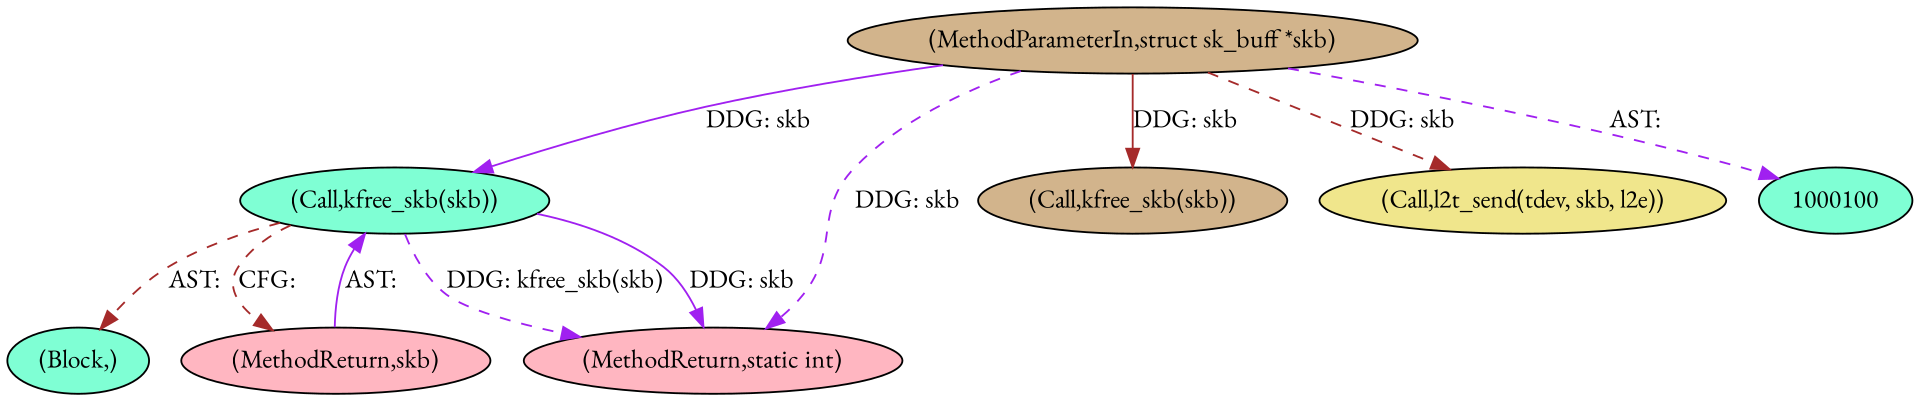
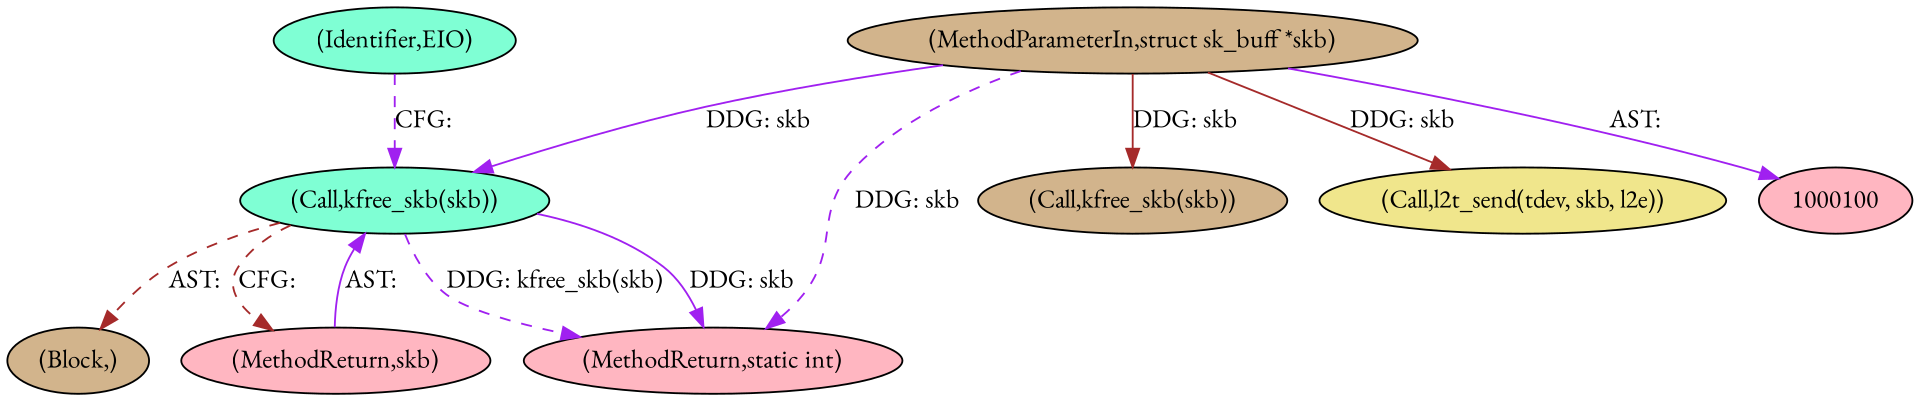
node "(Identifier,EIO)": added
edge "(MethodParameterIn,struct sk_buff *skb)" -> "1000100": style dashed -> solid
edge "(MethodParameterIn,struct sk_buff *skb)" -> "(Call,l2t_send(tdev, skb, l2e))": style dashed -> solid
node "1000100": fillcolor aquamarine -> lightpink
node "(Block,)": fillcolor aquamarine -> tan
